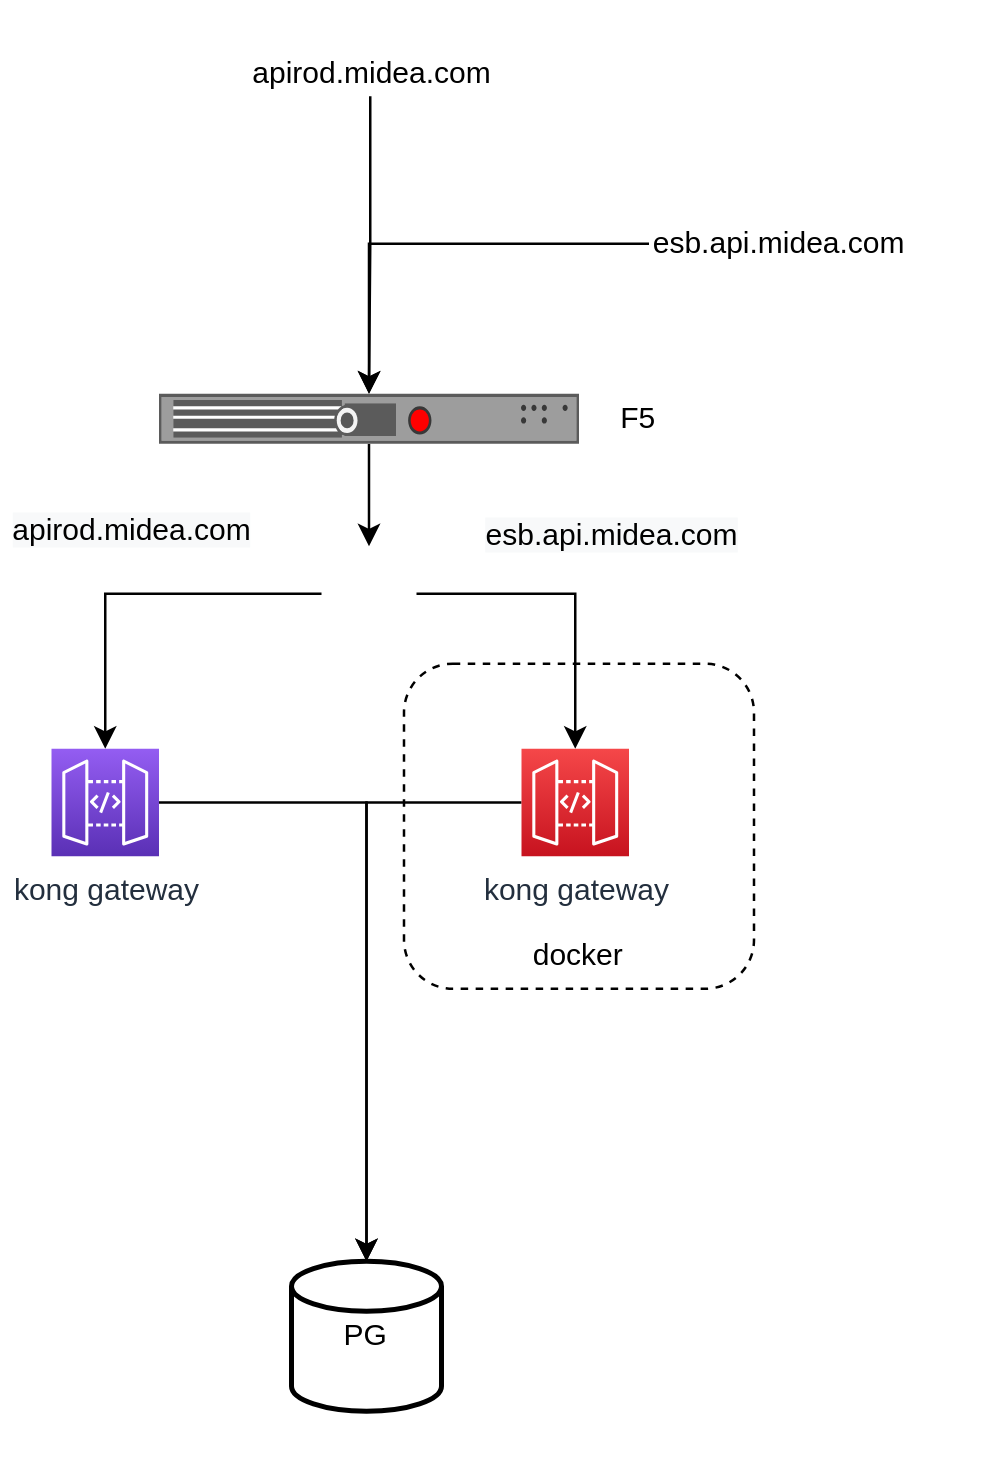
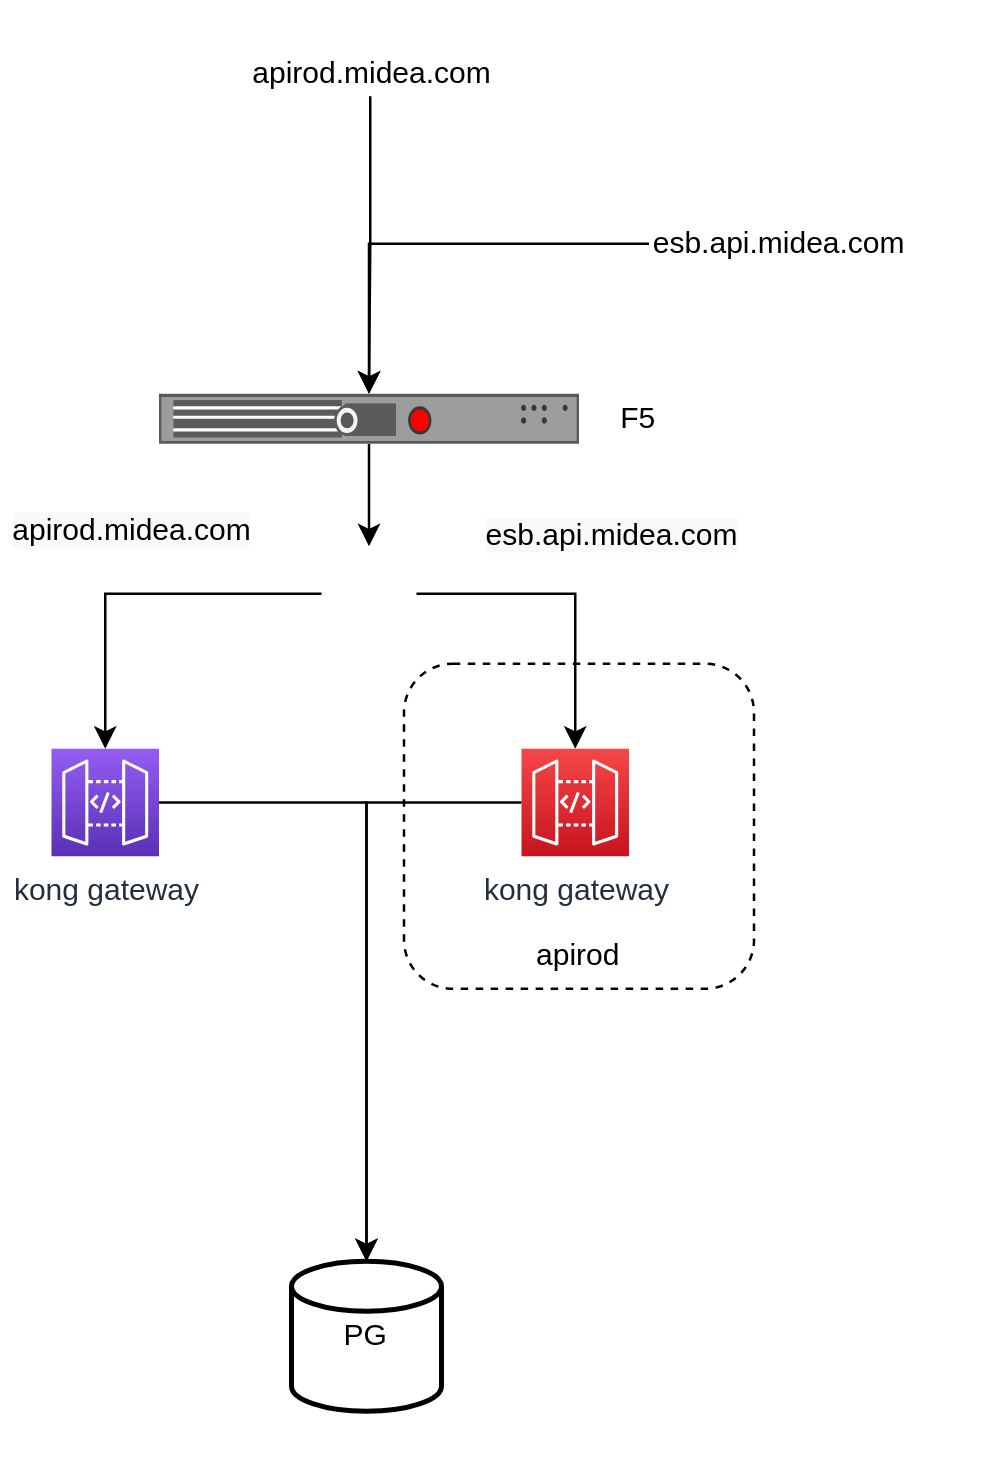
node "docker": label "docker" -> "apirod"
